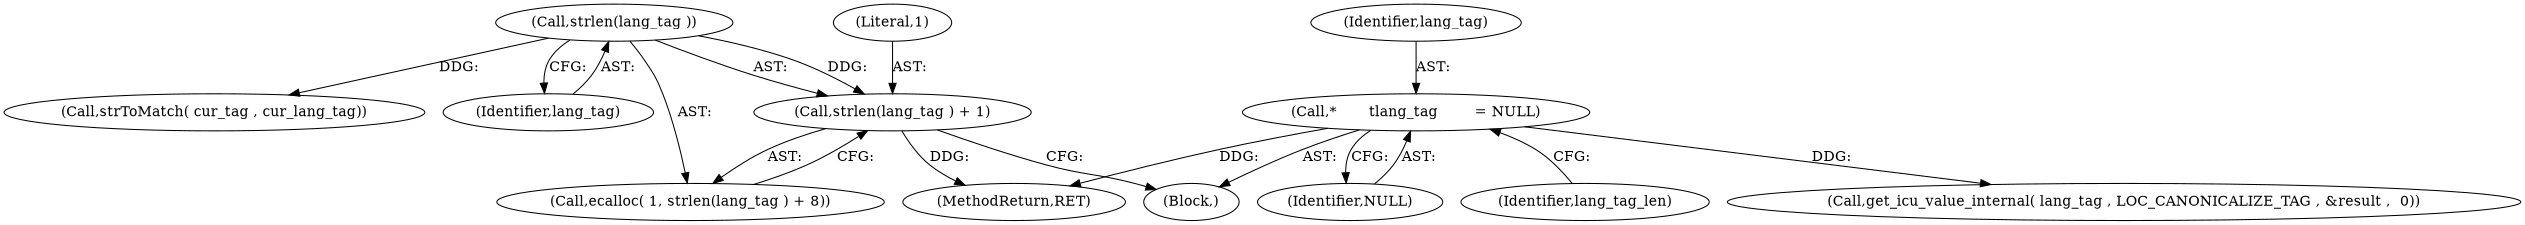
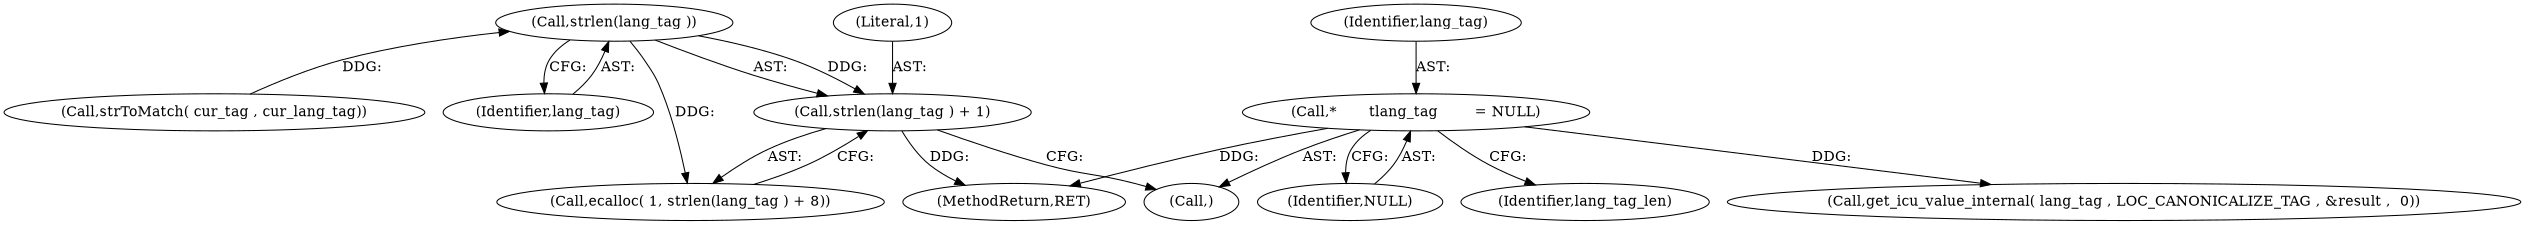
edge "(Call,strlen(lang_tag ))" -> "(Call,strToMatch( cur_tag , cur_lang_tag))": reversed
edge "(Call,strlen(lang_tag ))" -> "(Call,ecalloc( 1, strlen(lang_tag ) + 8))": label "AST: " -> "DDG: "
edge "(Identifier,lang_tag_len)" -> "(Call,*       tlang_tag        = NULL)": reversed
node "(Block,)": label "(Block,)" -> "(Call,)"
